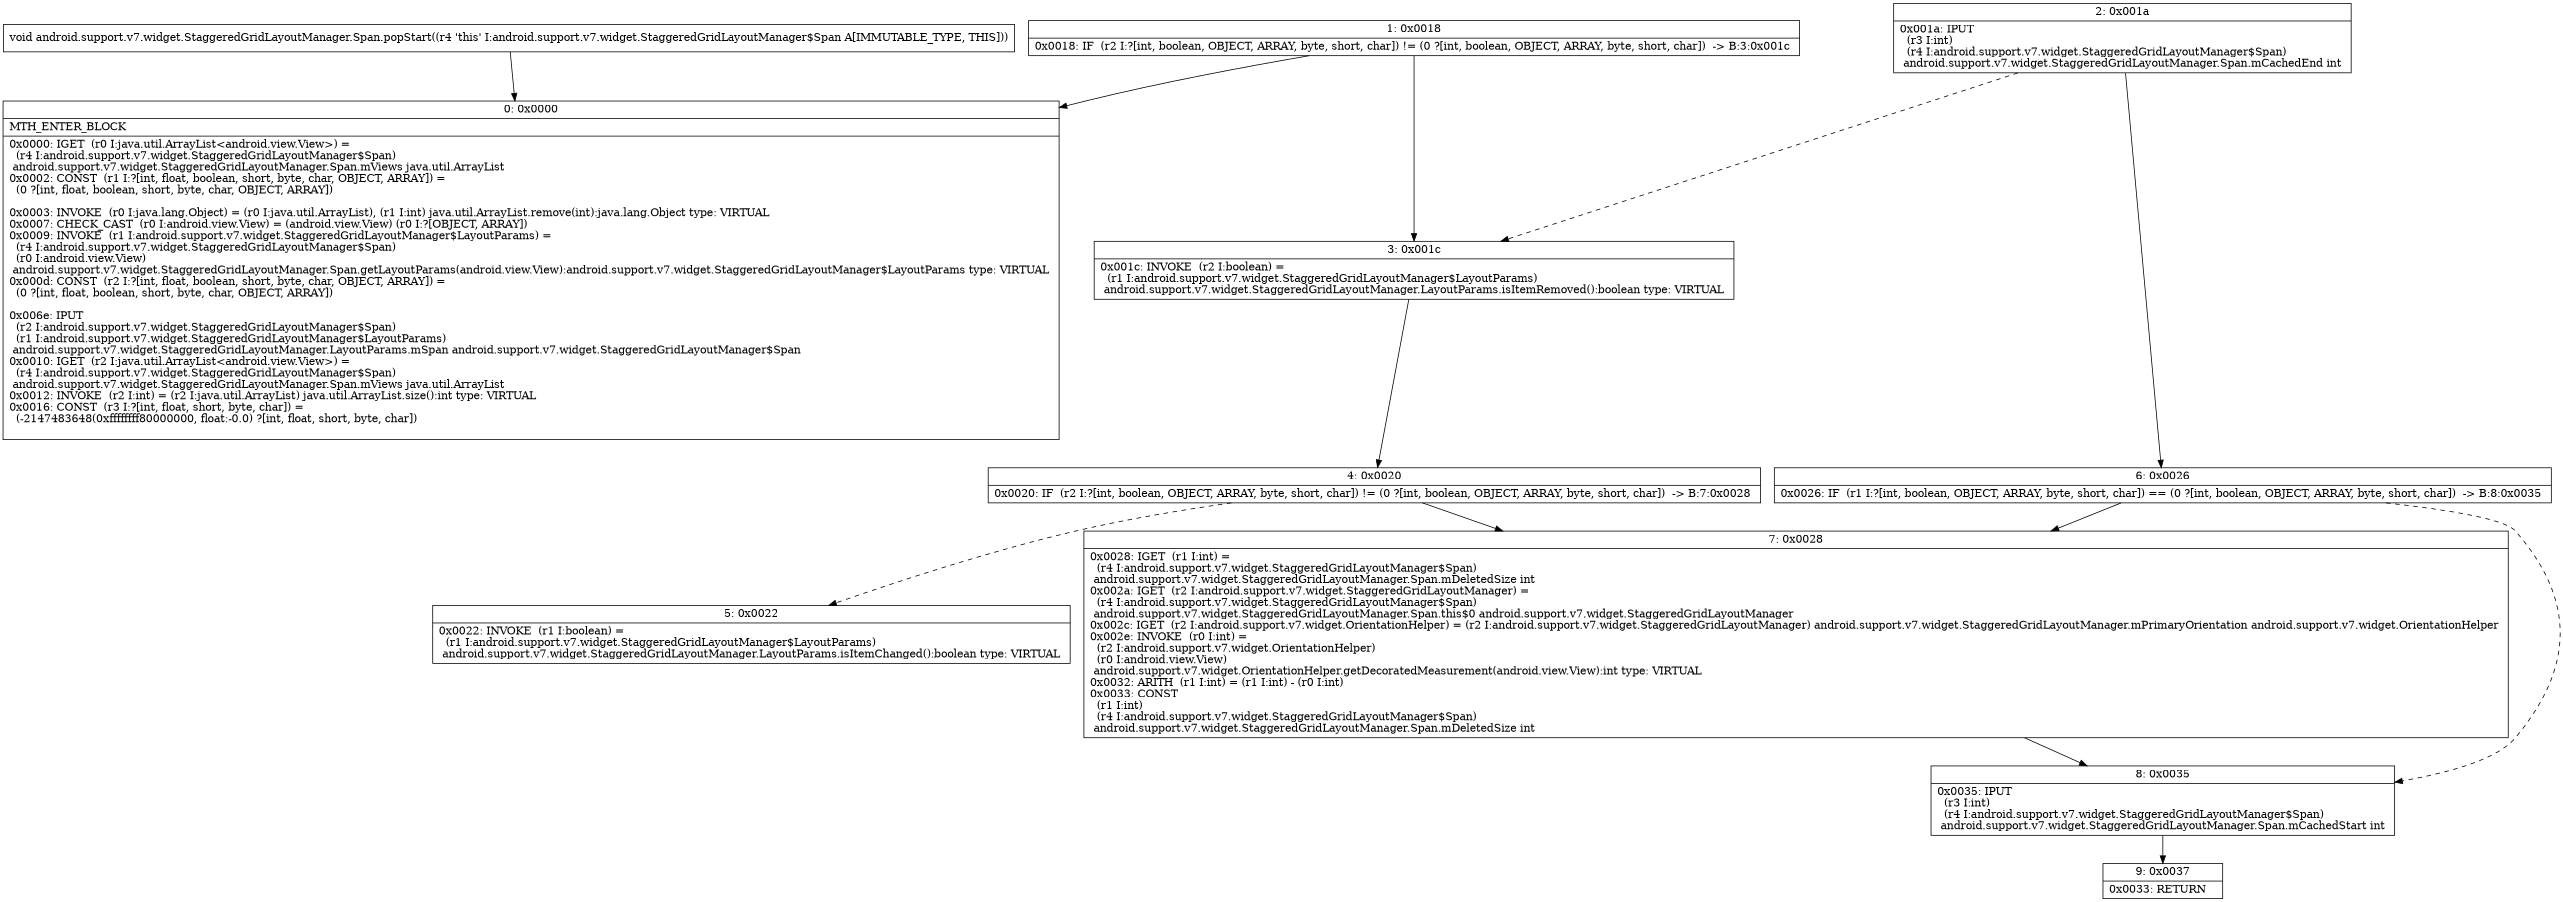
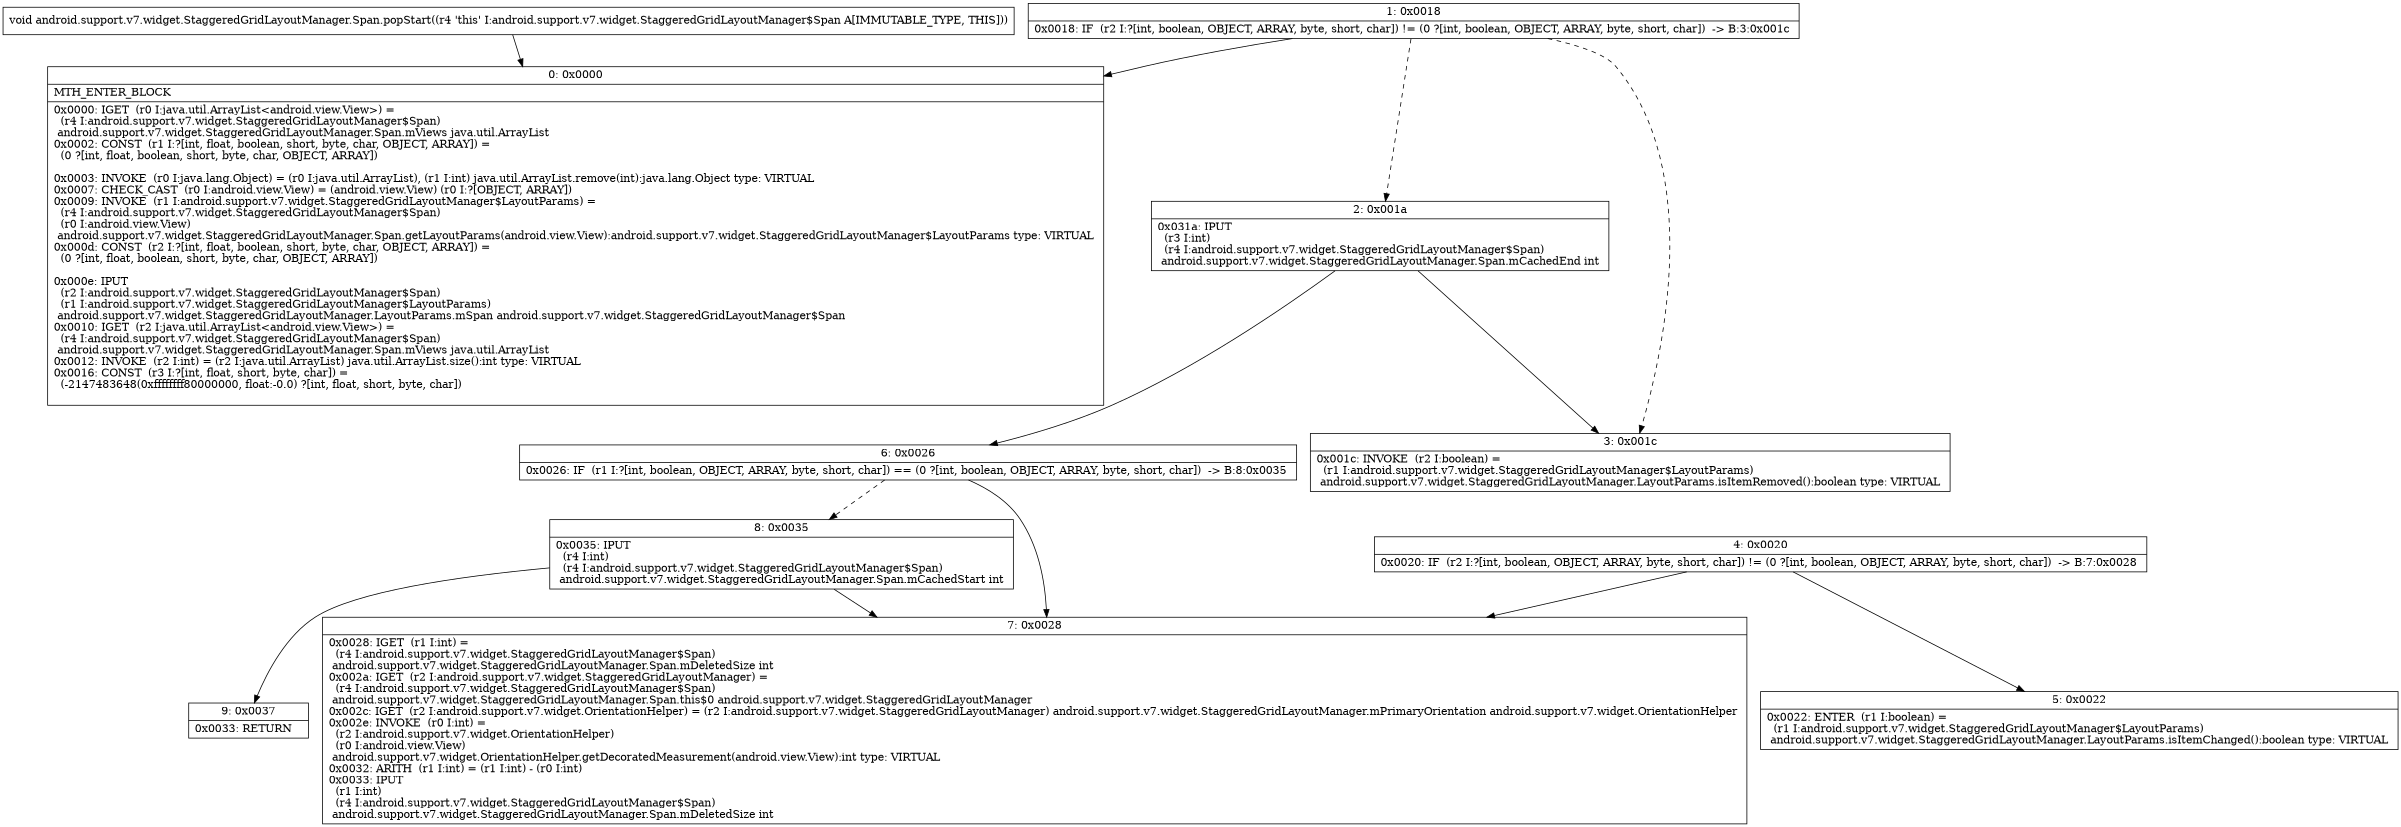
node "2: 0x001a": text "0x001a: IPUT" -> "0x031a: IPUT"
edge "1: 0x0018" -> "2: 0x001a": added
edge "1: 0x0018" -> "3: 0x001c": style solid -> dashed
edge "2: 0x001a" -> "3: 0x001c": style dashed -> solid
node "0: 0x0000": text "0x006e: IPUT" -> "0x000e: IPUT"
edge "3: 0x001c" -> "4: 0x0020": removed
edge "4: 0x0020" -> "5: 0x0022": style dashed -> solid
node "5: 0x0022": text "0x0022: INVOKE  (r1 I:boolean) =" -> "0x0022: ENTER  (r1 I:boolean) ="
node "7: 0x0028": text "0x0033: CONST" -> "0x0033: IPUT"
edge "7: 0x0028" -> "8: 0x0035": reversed
node "8: 0x0035": text "(r3 I:int)" -> "(r4 I:int)"
